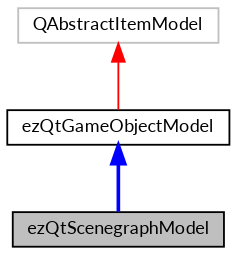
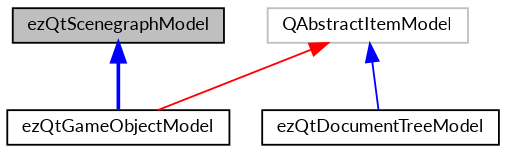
node "ezQtDocumentTreeModel": added
edge "ezQtScenegraphModel" -> "ezQtGameObjectModel": reversed
